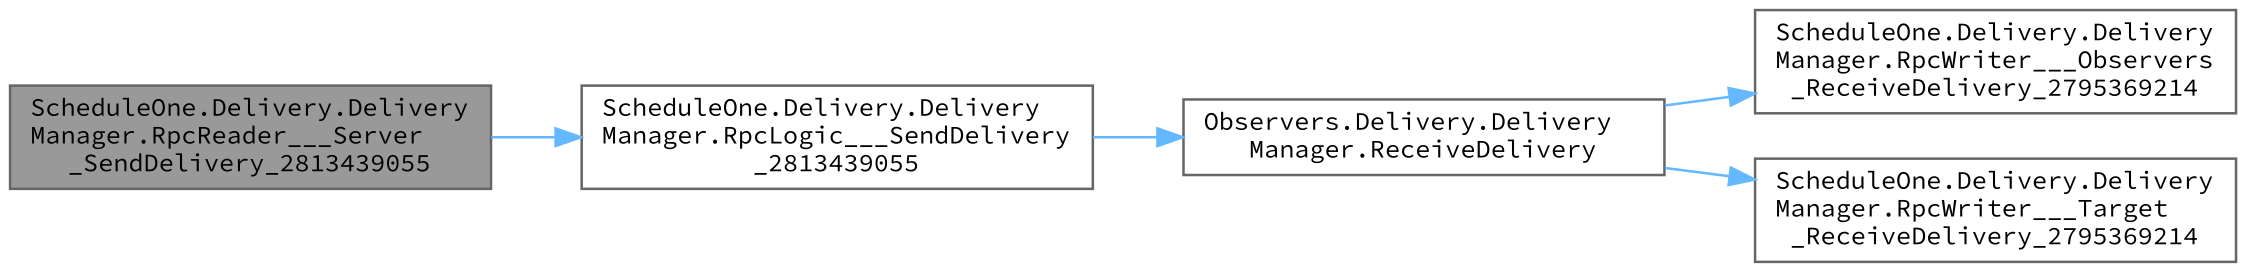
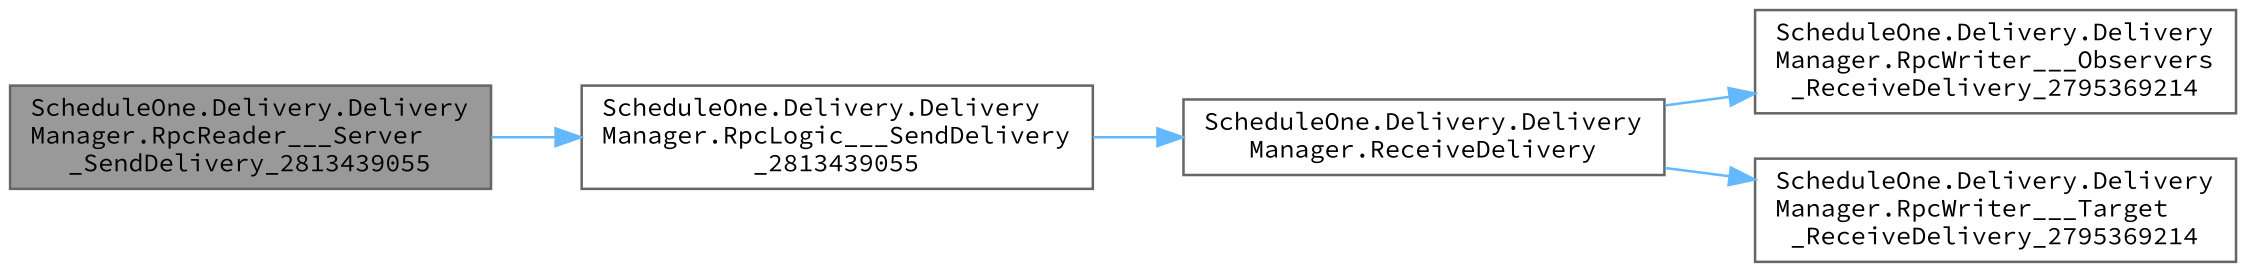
node "Observers.Delivery.Delivery Manager.ReceiveDelivery": label "Observers.Delivery.Delivery Manager.ReceiveDelivery" -> "ScheduleOne.Delivery.Delivery Manager.ReceiveDelivery"
